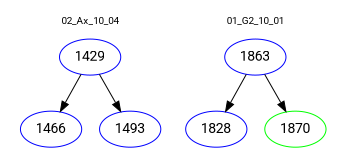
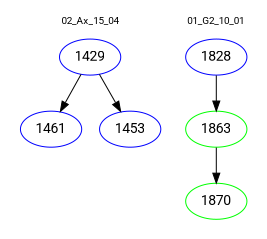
cluster "02_Ax_10_04": label "02_Ax_10_04" -> "02_Ax_15_04"
node "1863": color blue -> green
edge "1863" -> "1828": reversed
node "1466": label "1466" -> "1461"
node "1493": label "1493" -> "1453"
